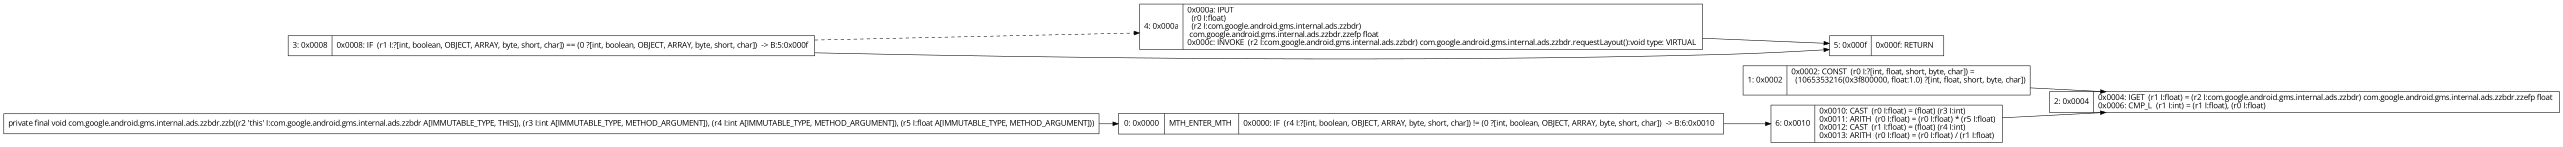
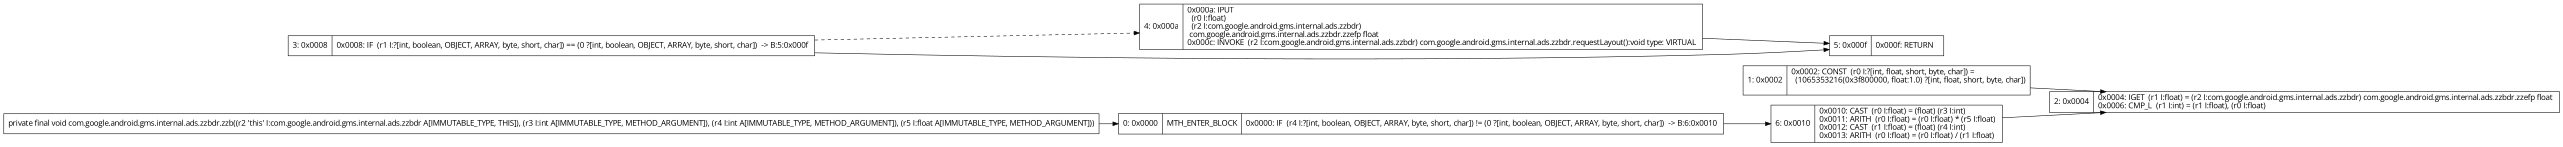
node "0: 0x0000": text "MTH_ENTER_MTH" -> "MTH_ENTER_BLOCK"
